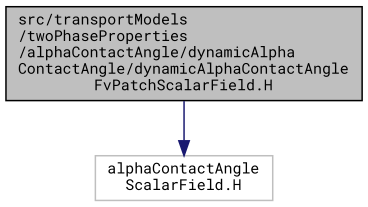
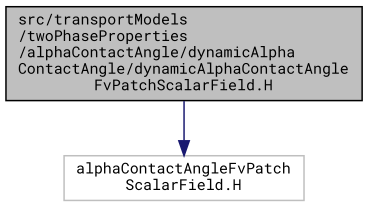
node "alphaContactAngle ScalarField.H": label "alphaContactAngle ScalarField.H" -> "alphaContactAngleFvPatch ScalarField.H"
